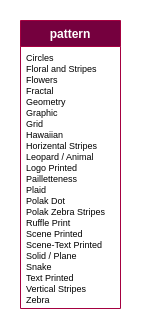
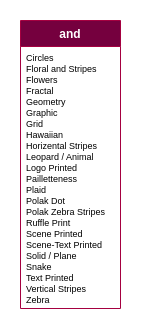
node "pattern": label "pattern" -> "and"
